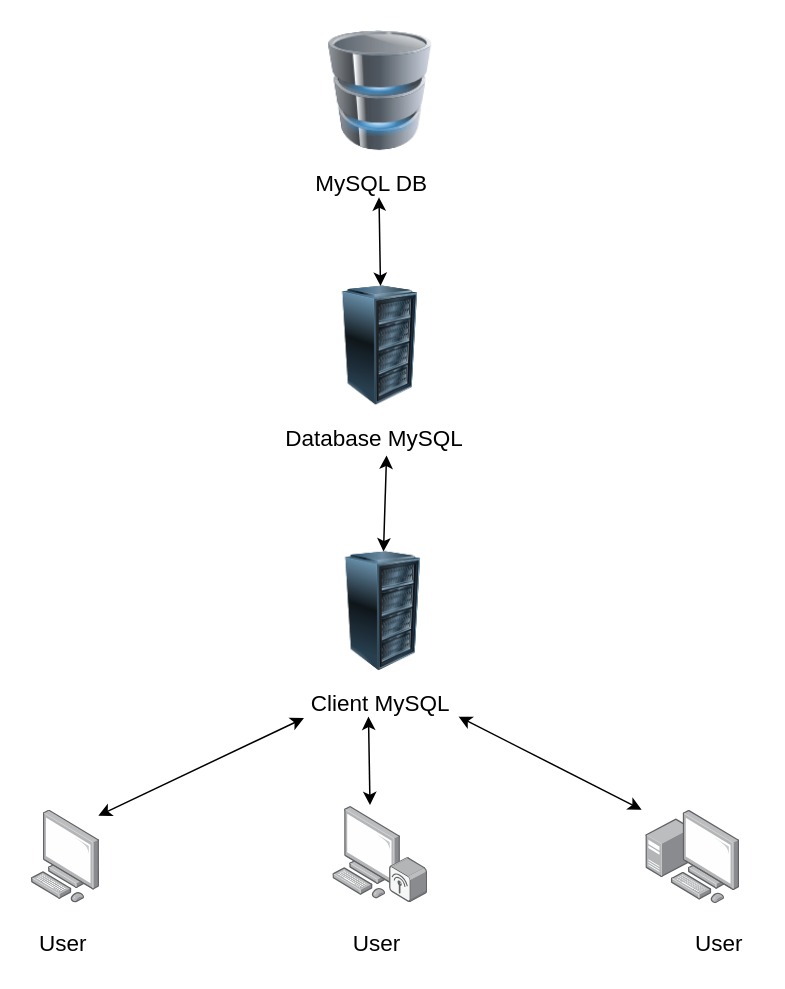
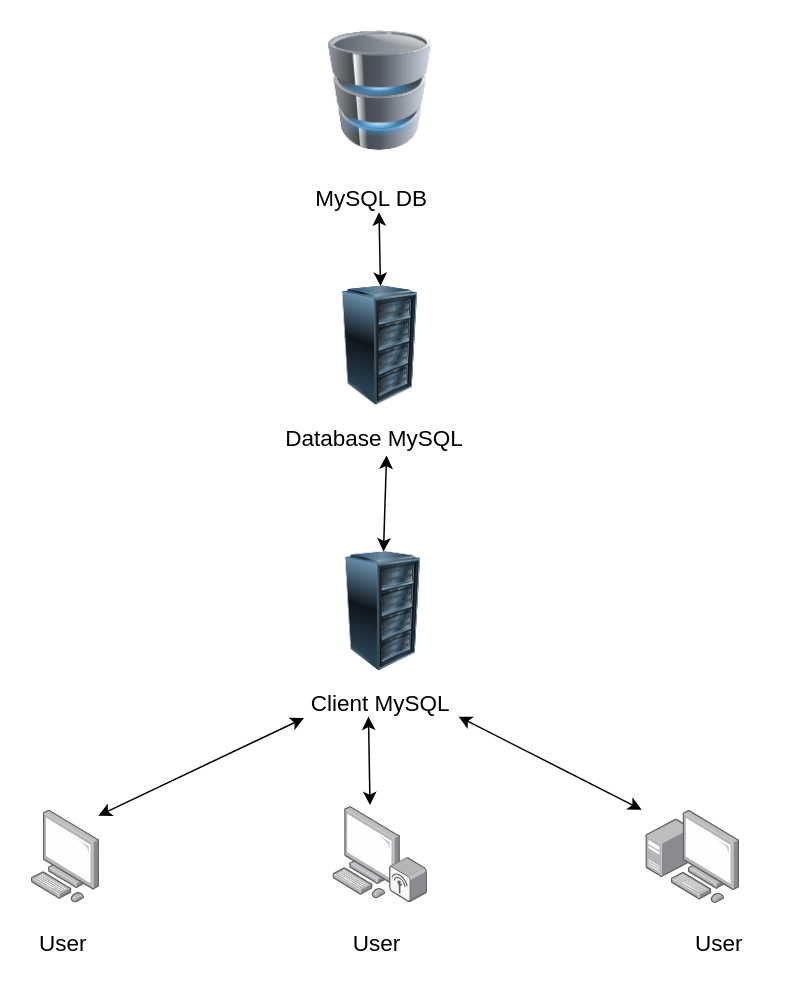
node "MySQL DB": moved (380, 181) -> (380, 196)
